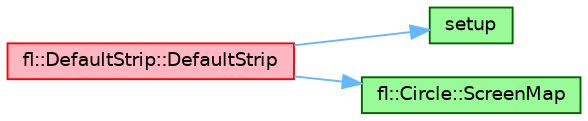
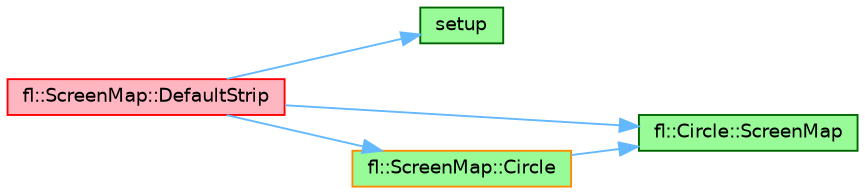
node "fl::DefaultStrip::DefaultStrip": label "fl::DefaultStrip::DefaultStrip" -> "fl::ScreenMap::DefaultStrip"
node "fl::ScreenMap::Circle": added
